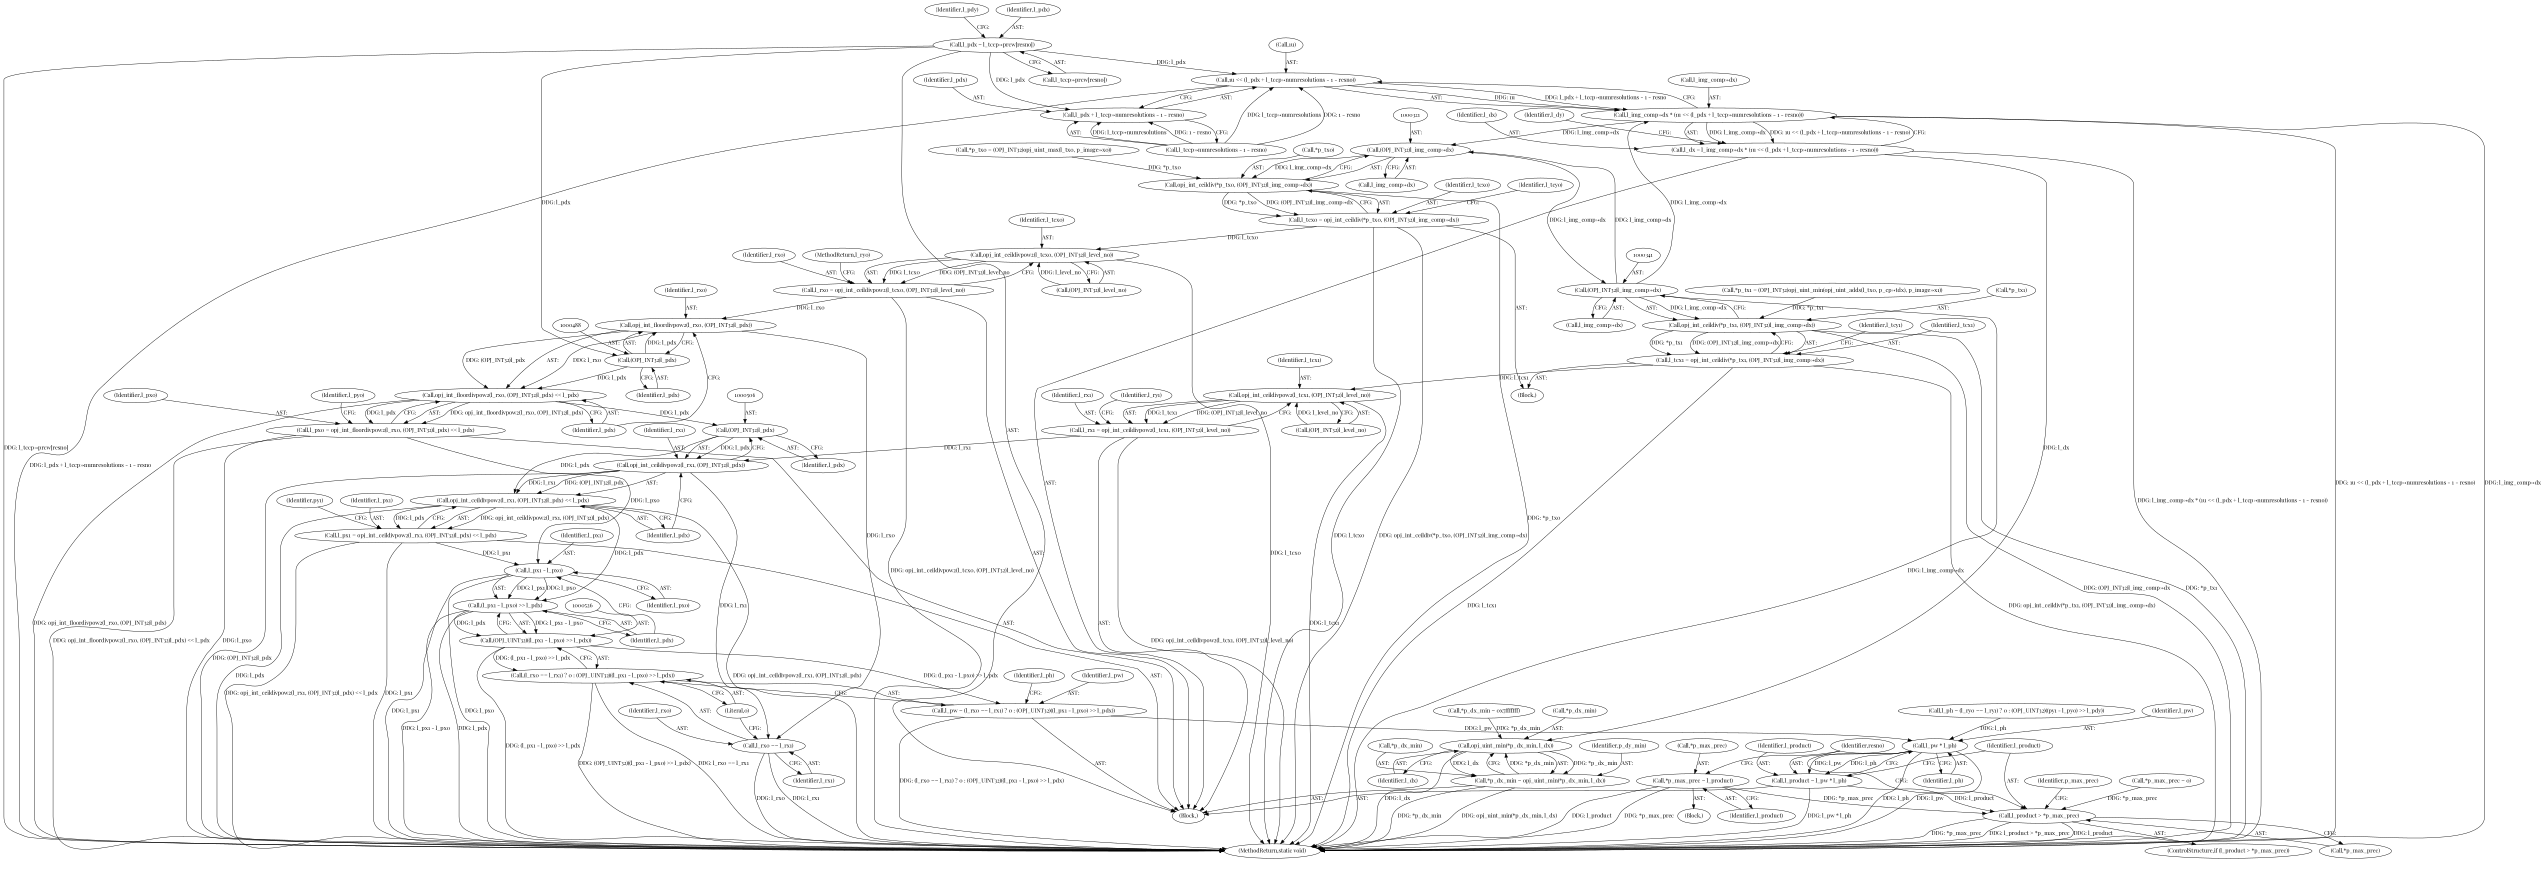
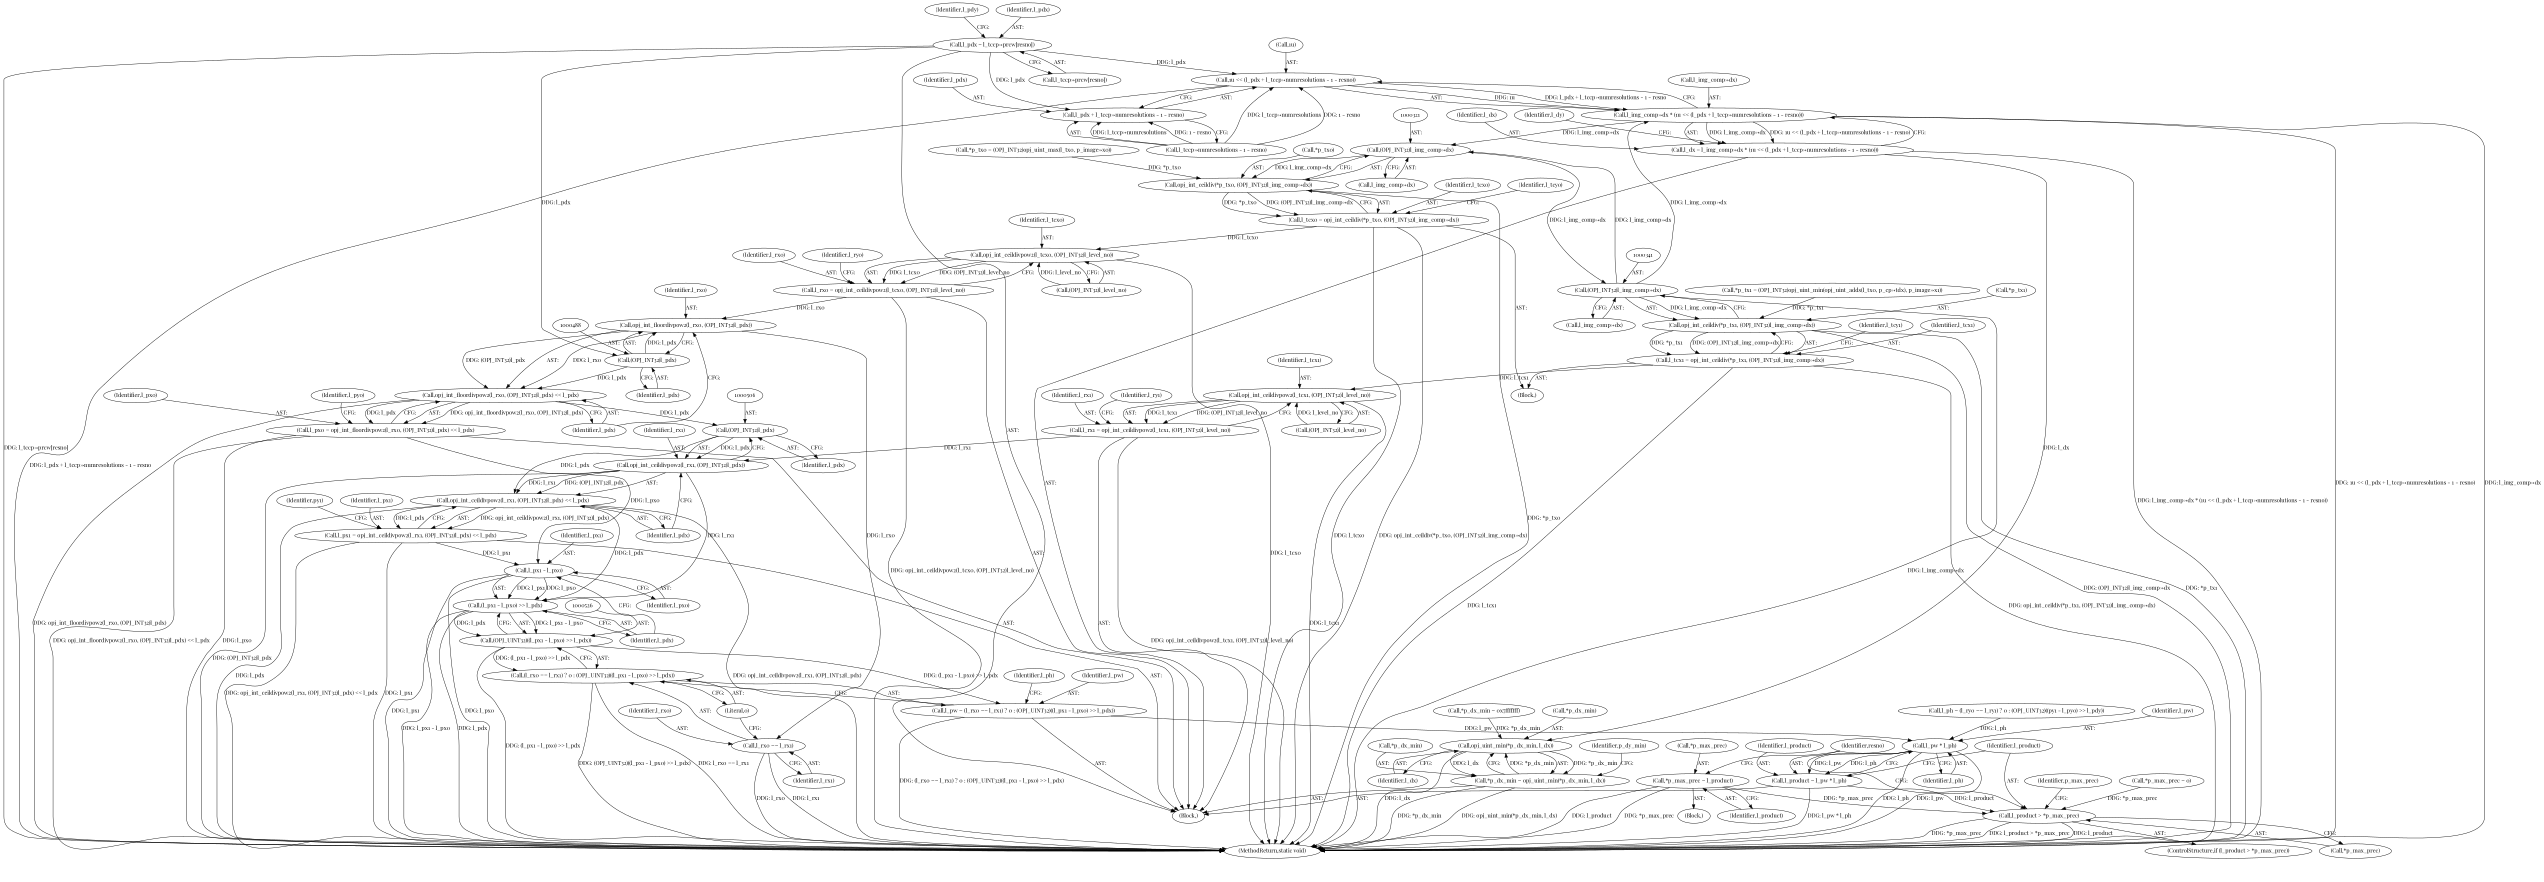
node "(MethodReturn,l_ry0)": label "(MethodReturn,l_ry0)" -> "(Identifier,l_ry0)"
edge "(Call,opj_int_ceildivpow2(l_rx1, (OPJ_INT32)l_pdx))" -> "(Call,l_rx0 == l_rx1)": now "(Call,opj_int_ceildivpow2(l_rx1, (OPJ_INT32)l_pdx))" -> "(Call,(l_px1 - l_px0) >> l_pdx)"
edge "(Identifier,p_dy_min)" -> "(Call,*p_dx_min = opj_uint_min(*p_dx_min, l_dx))": label "AST: " -> "CFG: "
